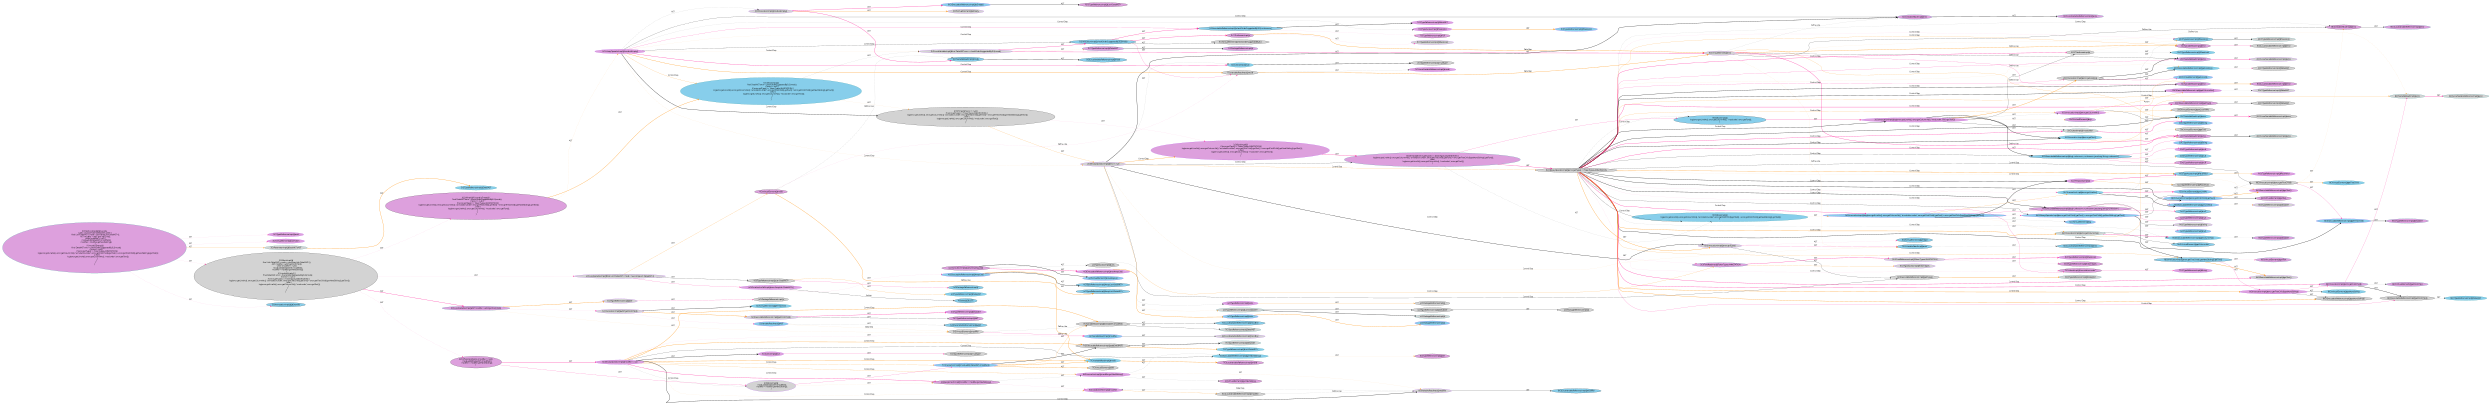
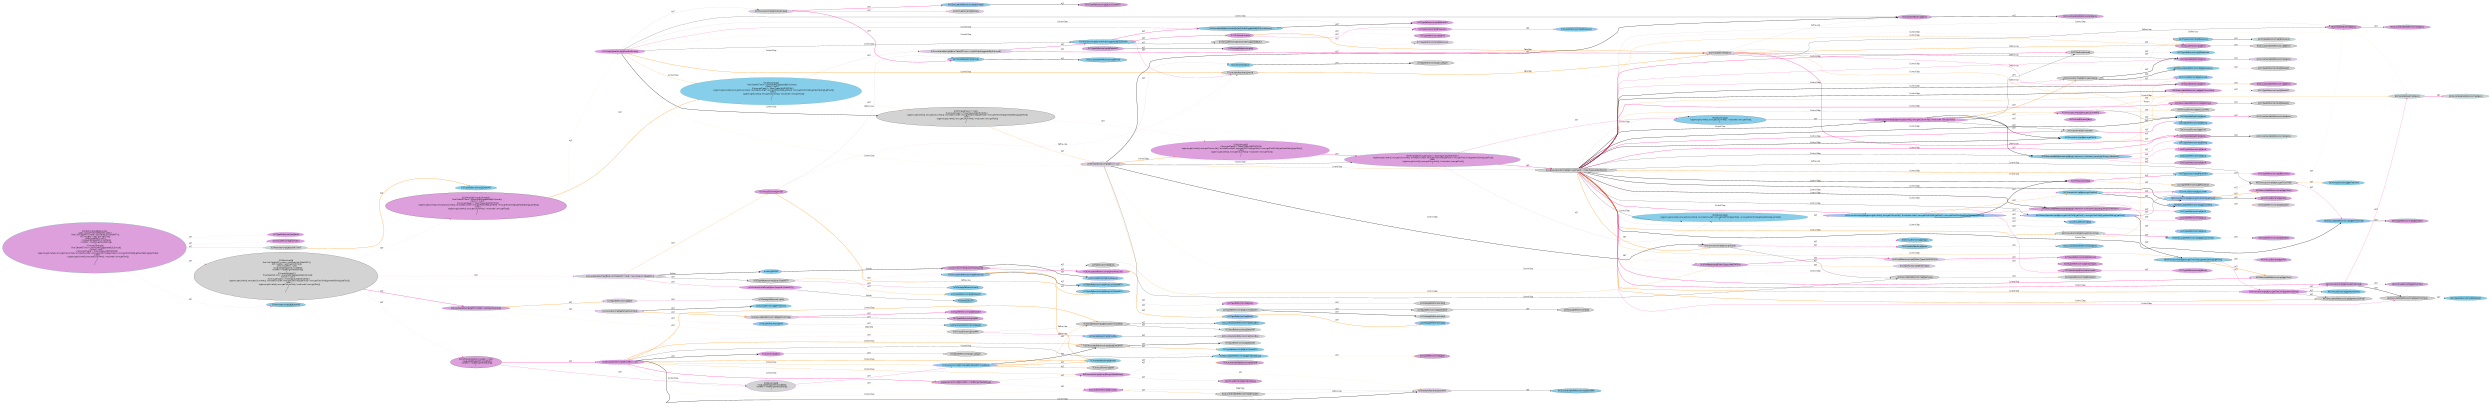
edge "11:CtThisAccessImpl@" -> "11:CtTypeAccessImpl@PlaceHold": added, label "AST"
edge "10:CtUnaryOperatorImpl@!mods.isEmpty()" -> "12:CtLiteralImpl@null": removed, label "Control Dep"
node "11:CtLocalVariableReferenceImpl@mods": removed
node "14:CtTypeReferenceImpl@String": removed
node "16:CtVirtualElement@getColumnNo": removed
node "4:Insert@INSERT": added
edge "7:CtVariableReadImpl@mods" -> "7:CtLocalVariableReferenceImpl@mods": style bold -> dotted
